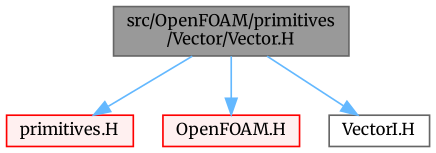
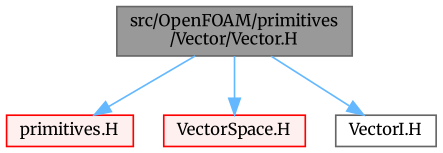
node "OpenFOAM.H": label "OpenFOAM.H" -> "VectorSpace.H"
